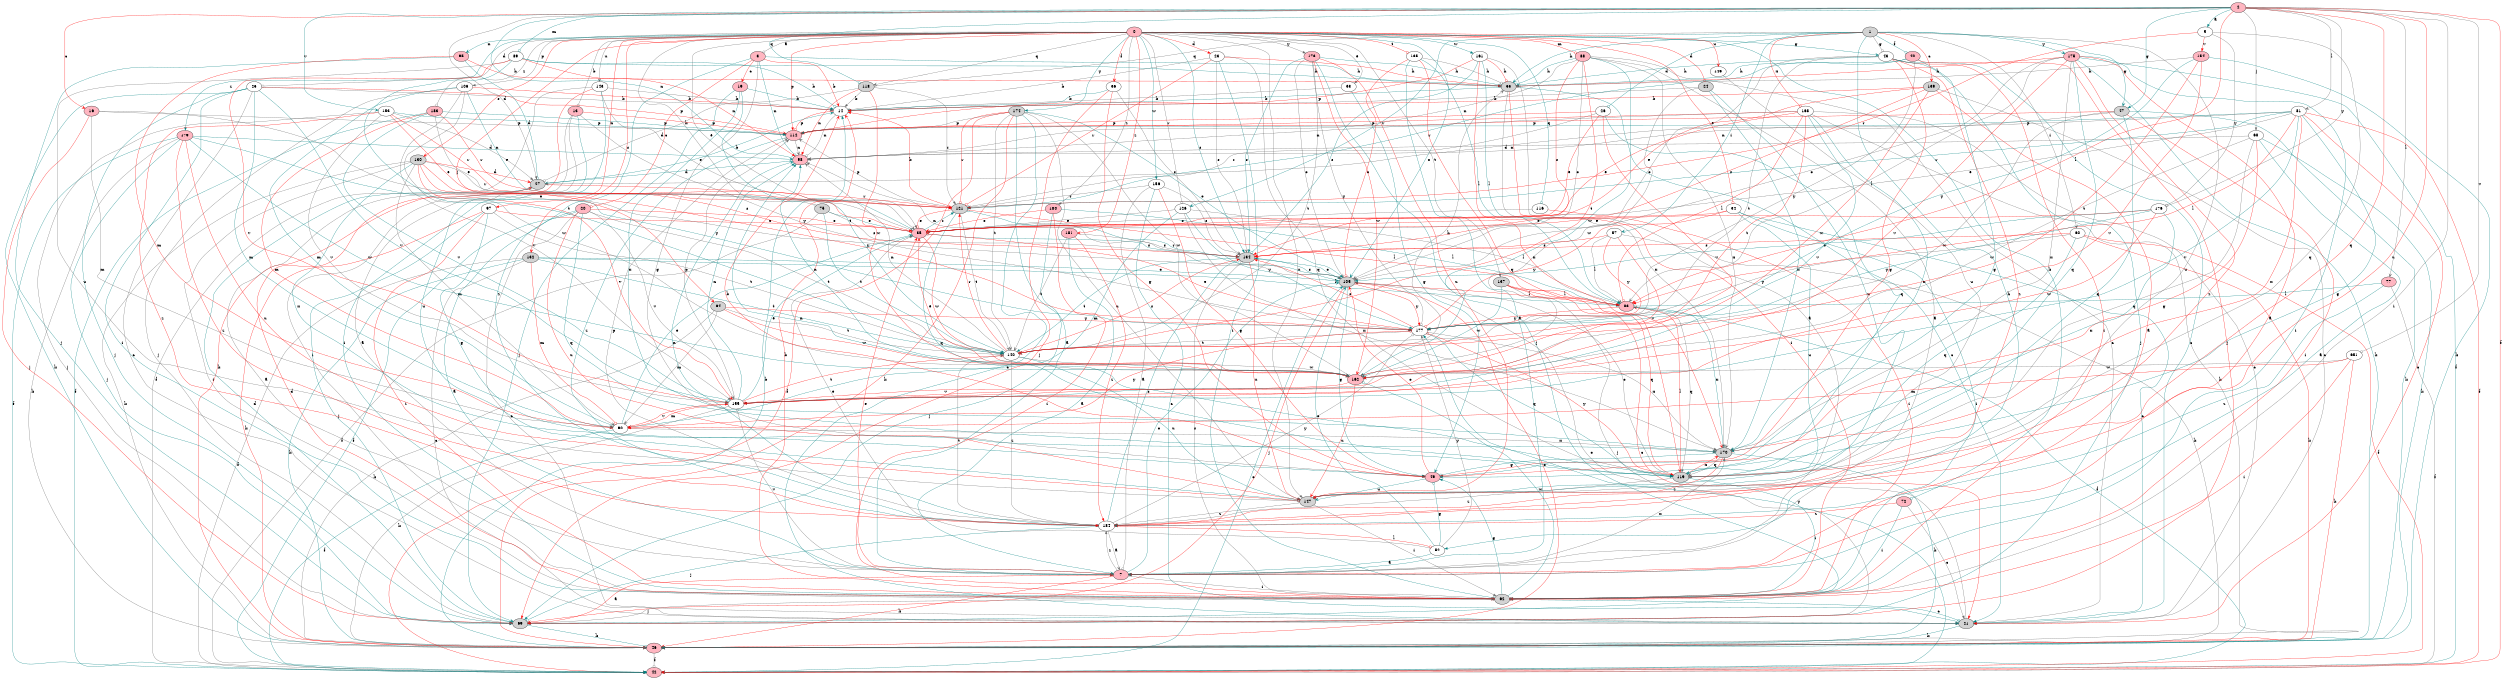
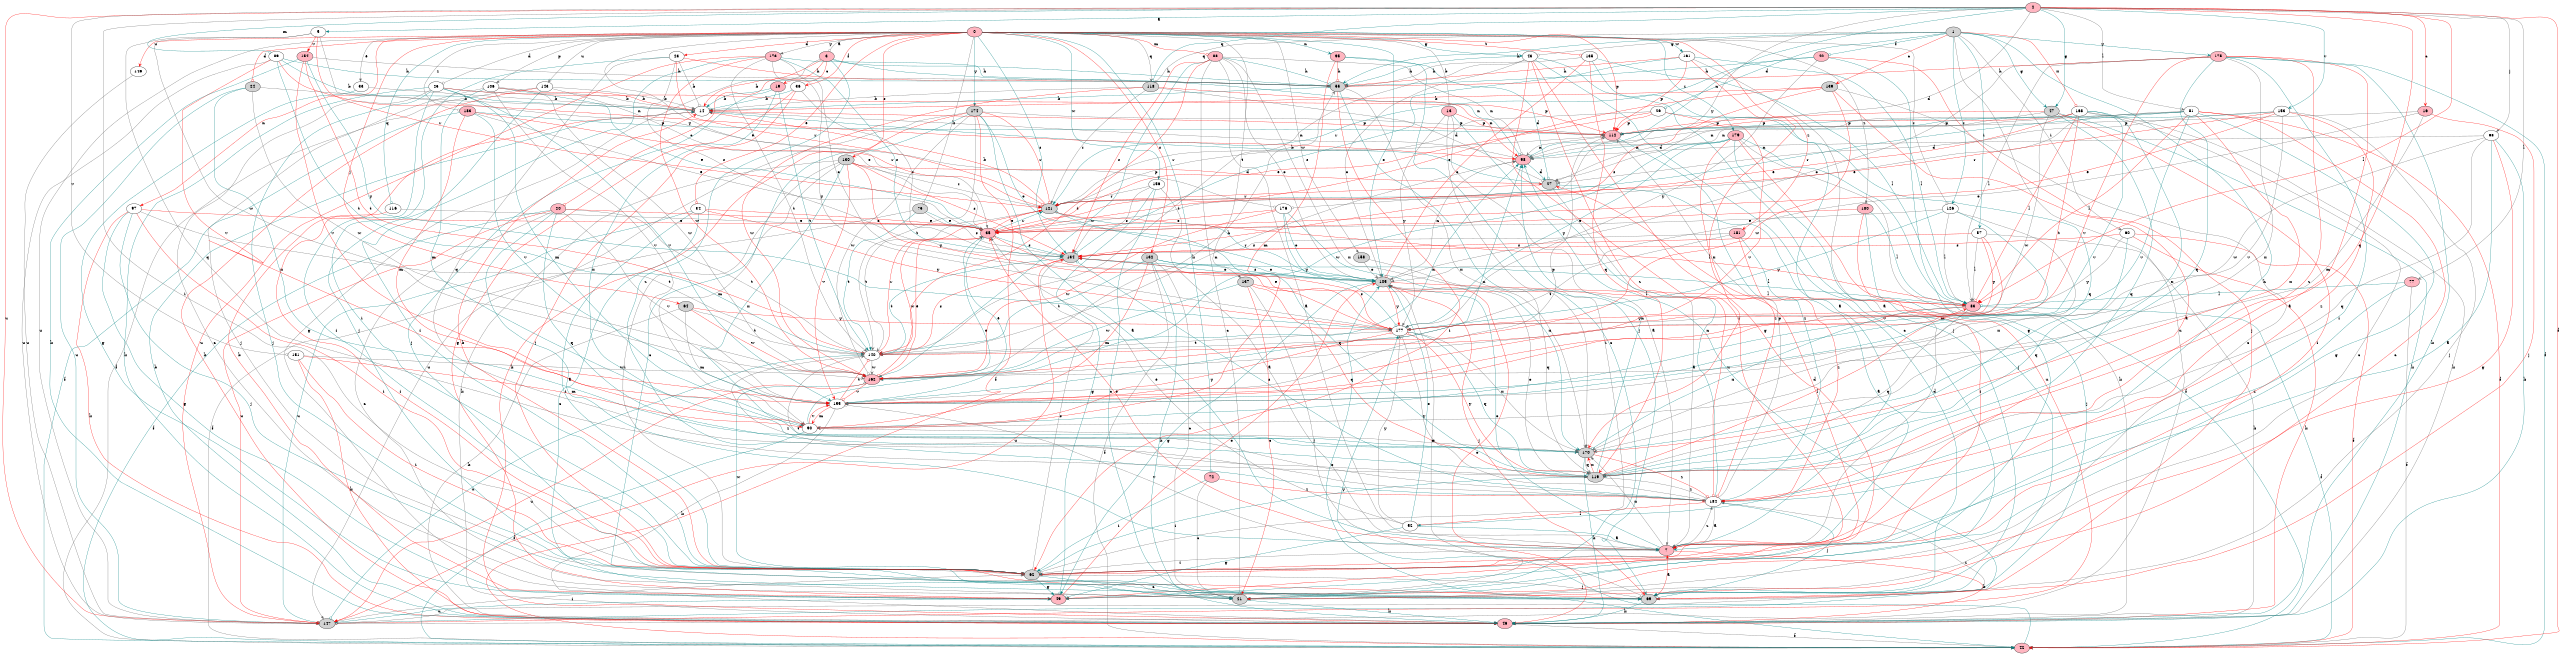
edge "5" -> "162": added, label "w"
node "158": added
node "651": label "651" -> "151"
edge "156" -> "49": color red -> teal
edge "170" -> "49": removed, label "g"
